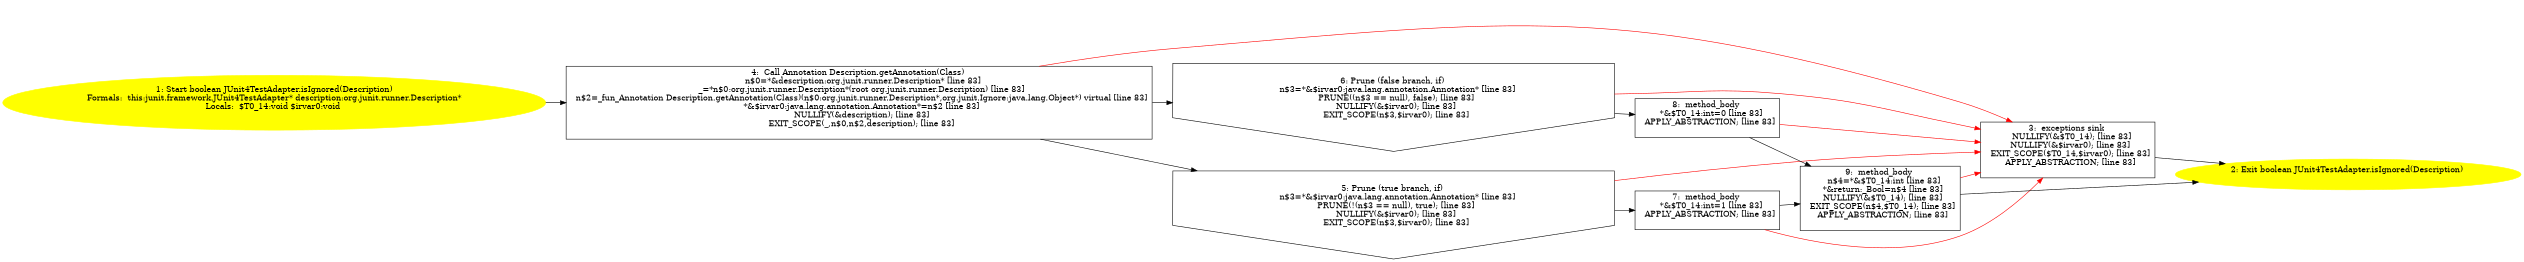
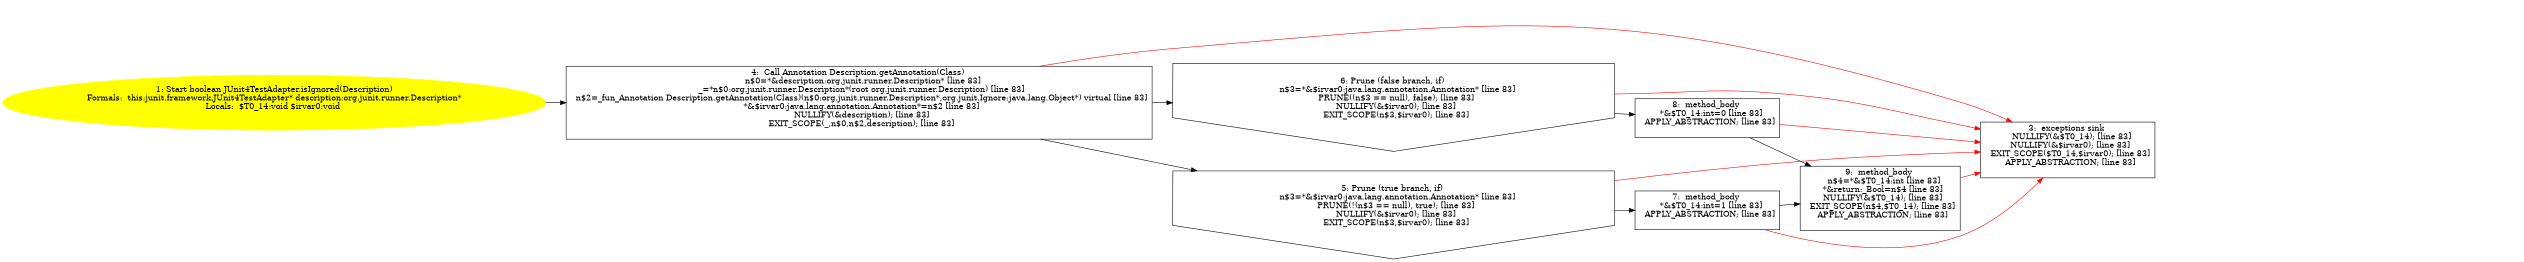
node "2: Exit boolean JUnit4TestAdapter.isIgnored(Description)": removed
